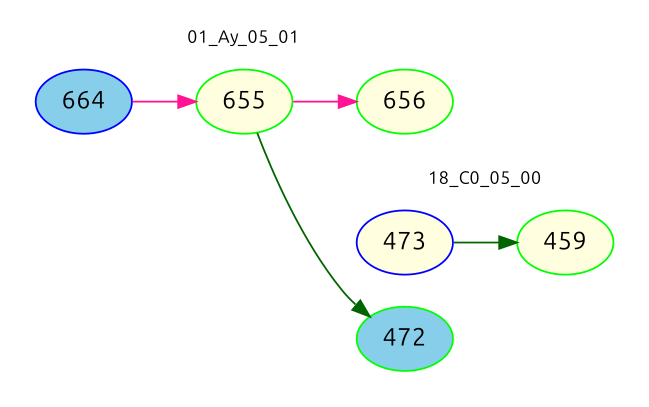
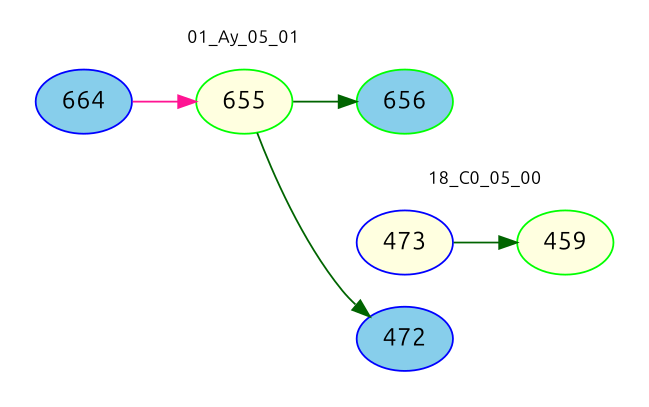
edge "655" -> "656": color deeppink -> darkgreen
node "656": fillcolor lightyellow -> skyblue
node "472": color green -> blue
